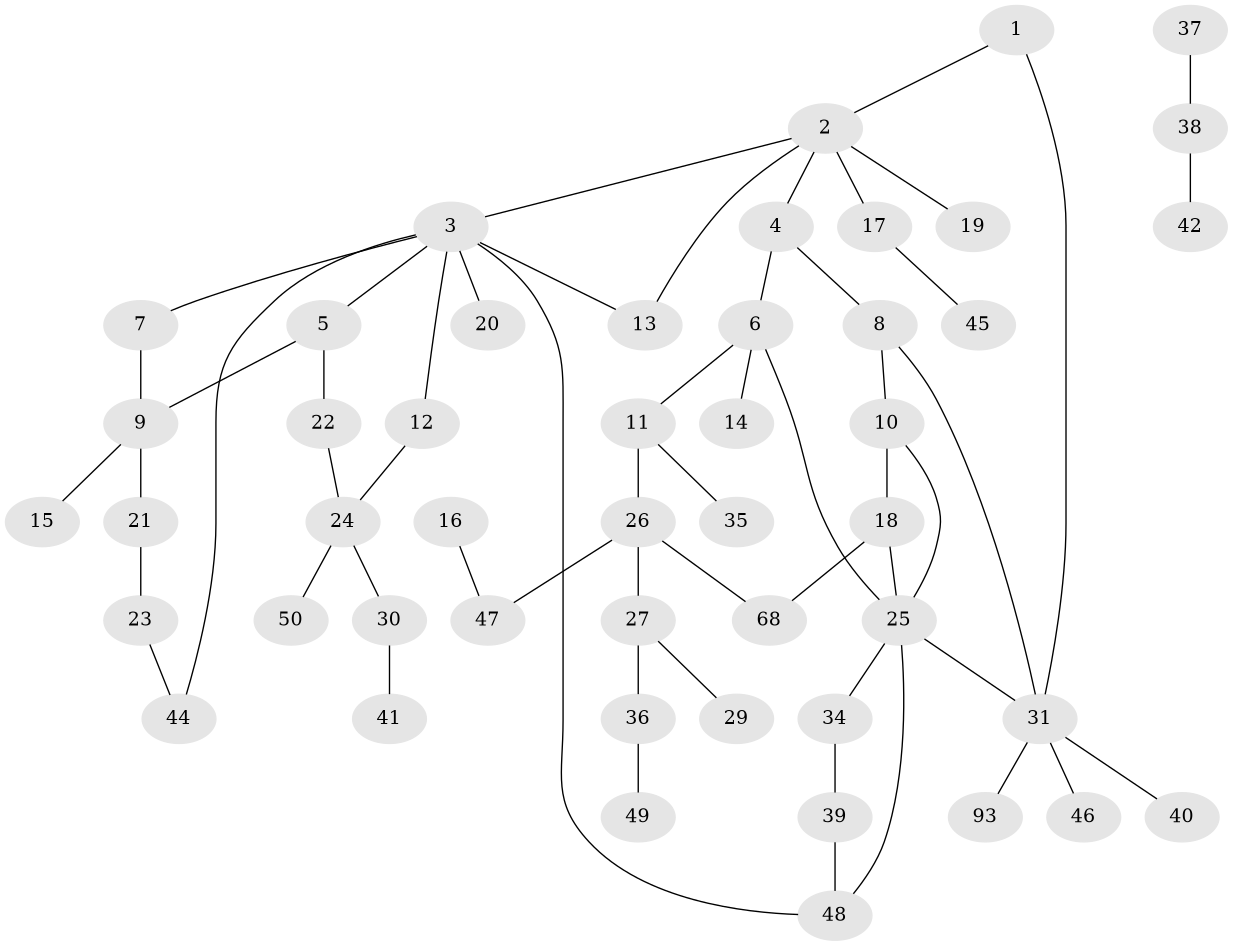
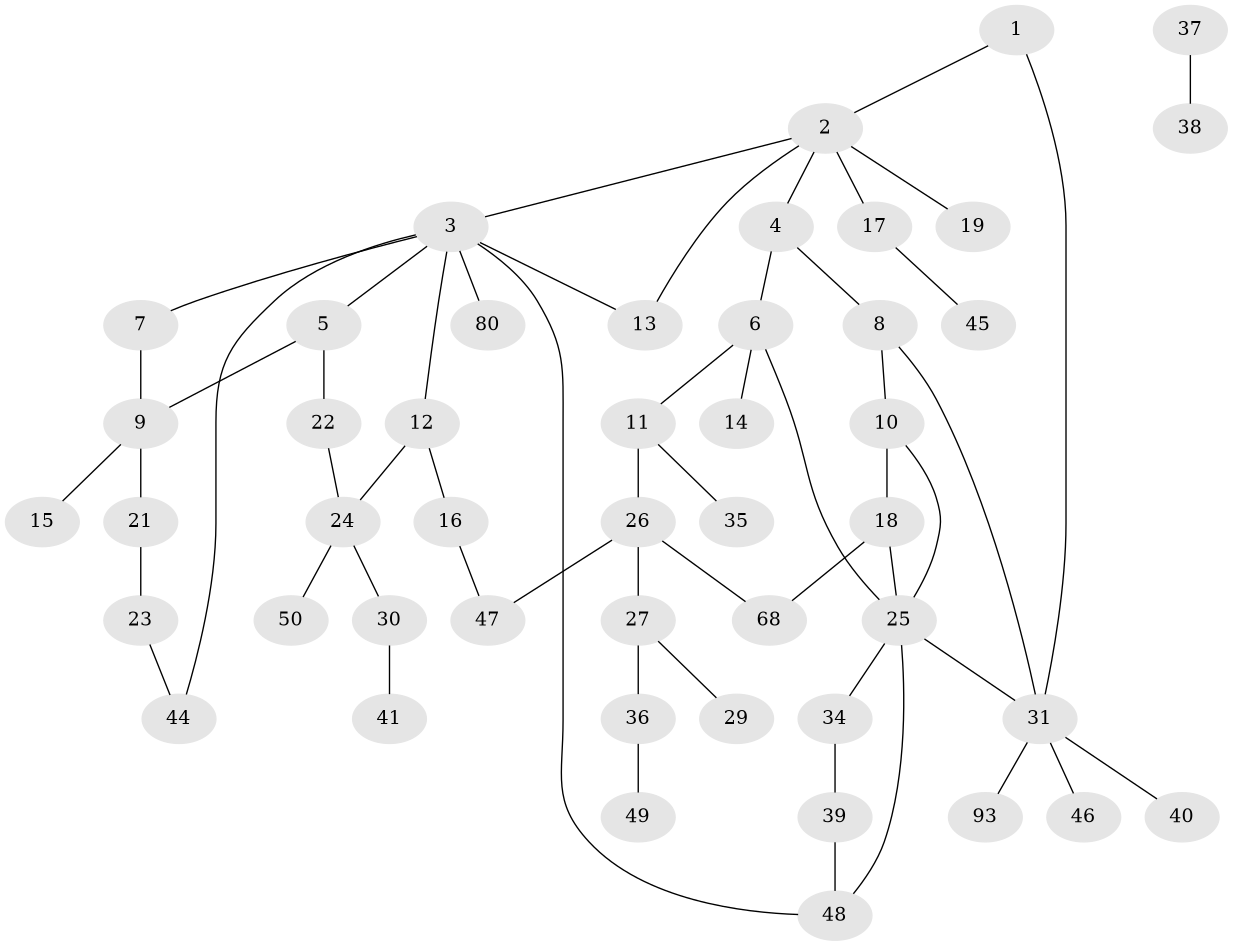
node "42": removed
node "20": label "20" -> "80"
edge "12" -- "16": added
